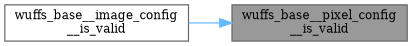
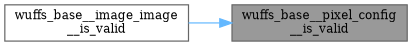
node "wuffs_base__image_config __is_valid": label "wuffs_base__image_config __is_valid" -> "wuffs_base__image_image __is_valid"
